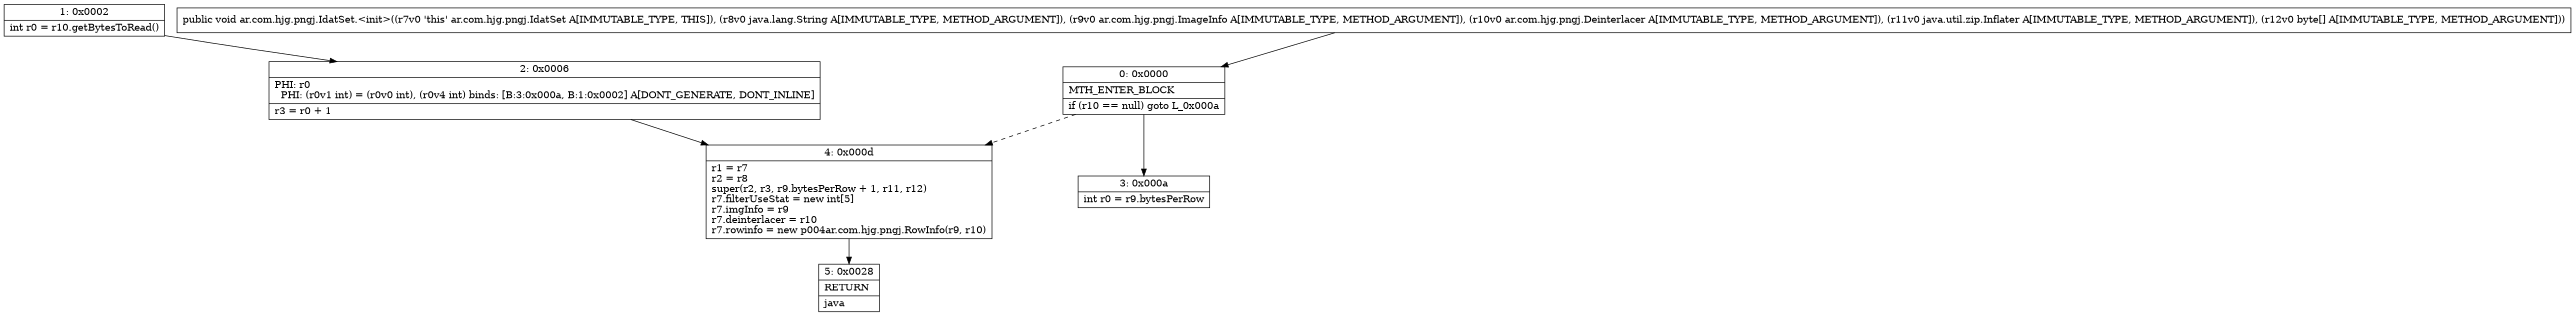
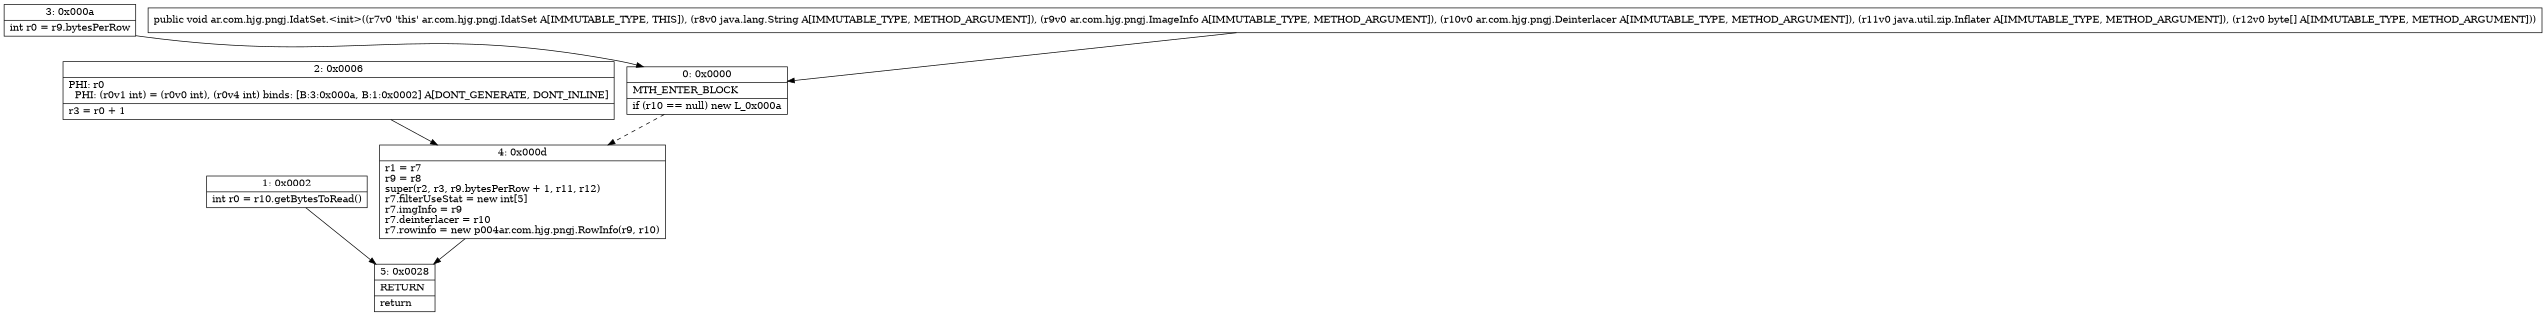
edge "1: 0x0002" -> "2: 0x0006": now "1: 0x0002" -> "5: 0x0028"
node "0: 0x0000": text "if (r10 == null) goto L_0x000a" -> "if (r10 == null) new L_0x000a"
edge "0: 0x0000" -> "3: 0x000a": reversed
node "4: 0x000d": text "r2 = r8" -> "r9 = r8"
node "5: 0x0028": text "java" -> "return"
